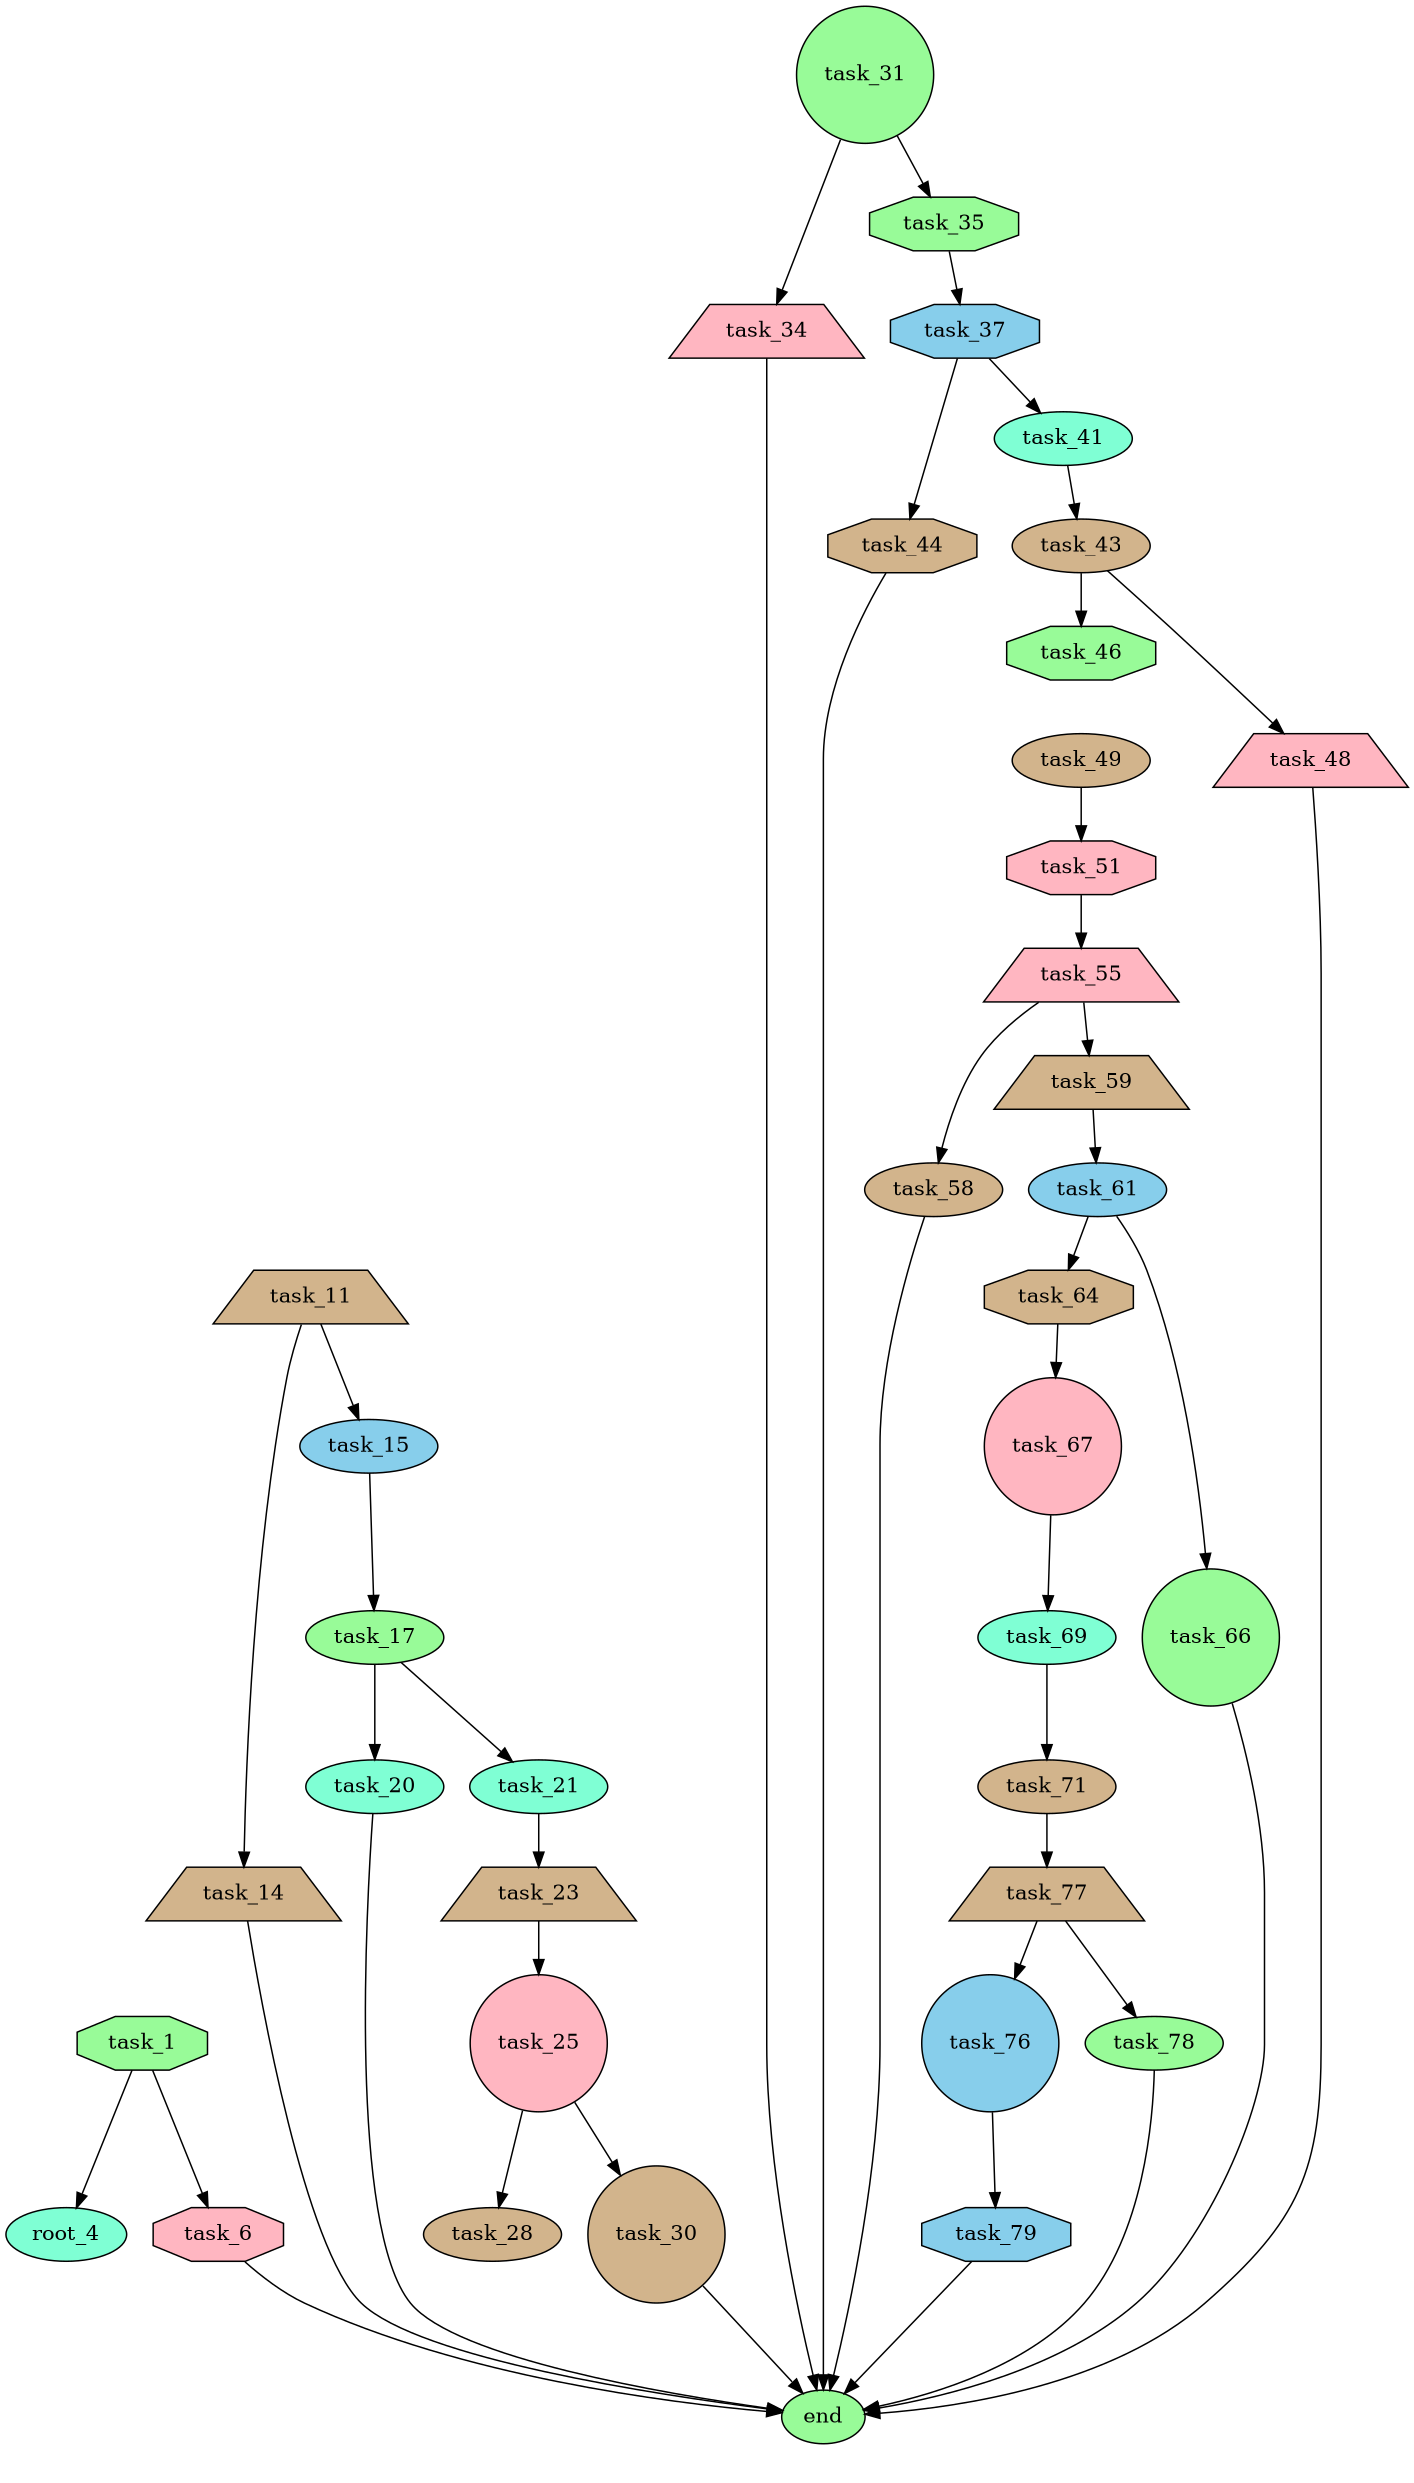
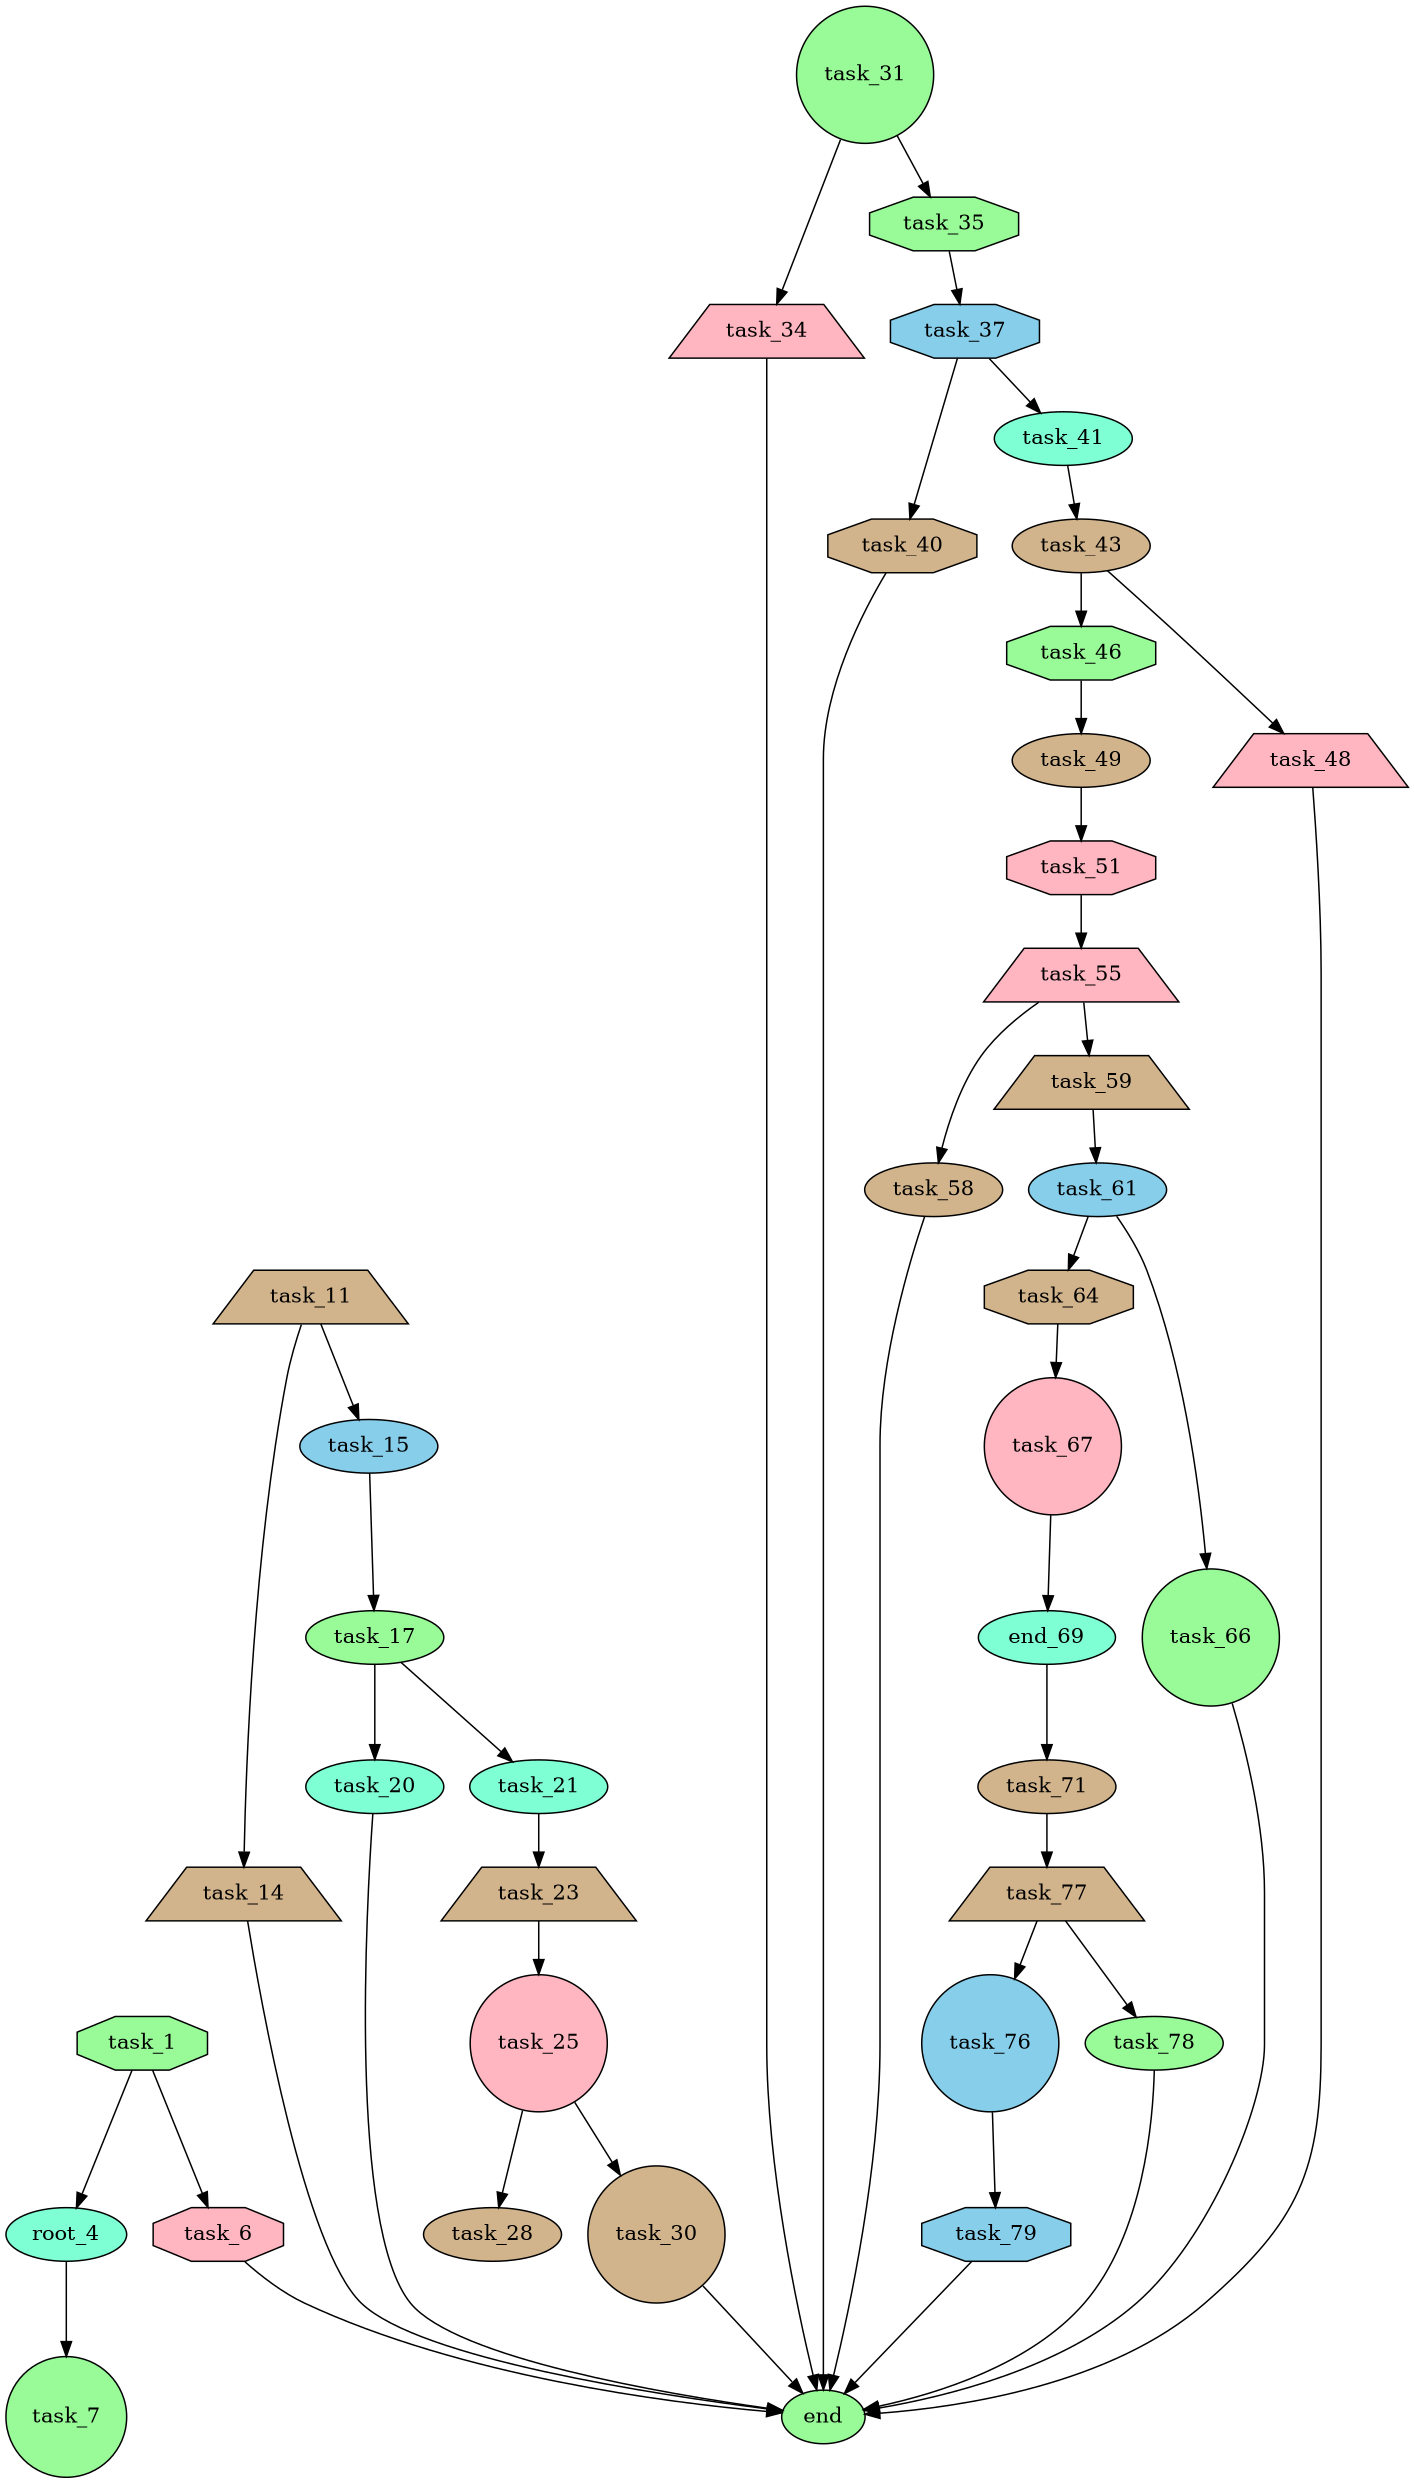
node "task_44": label "task_44" -> "task_40"
edge "task_46" -> "task_49": added
node "task_69": label "task_69" -> "end_69"
node "task_7": added
